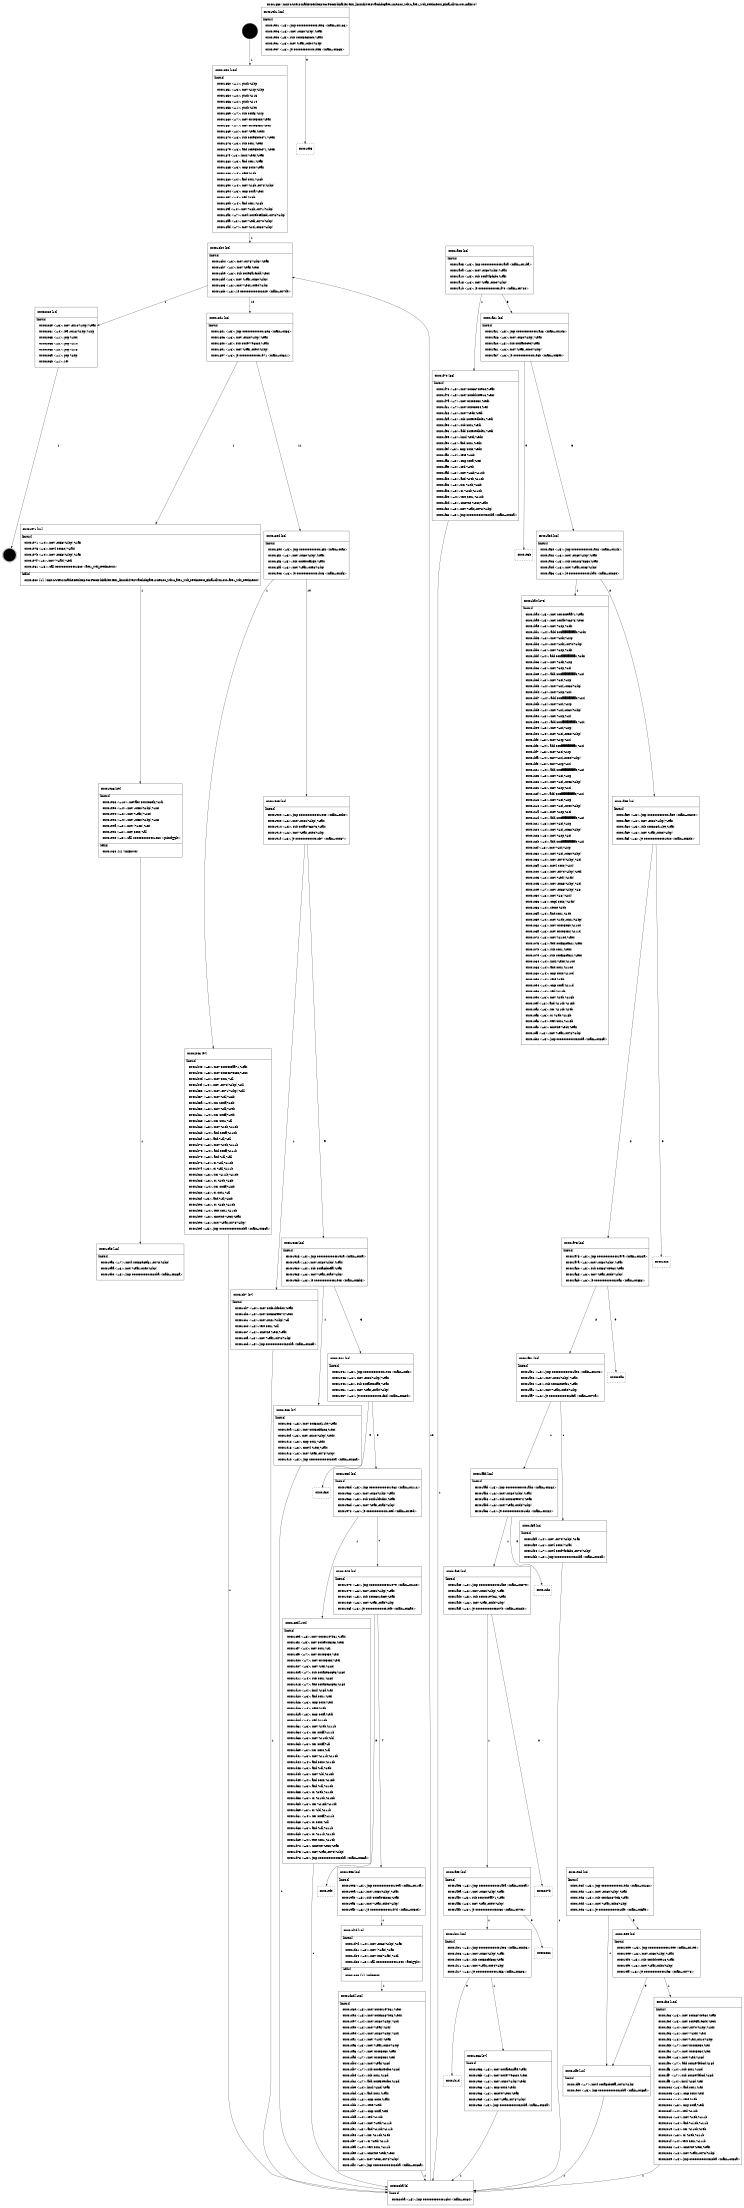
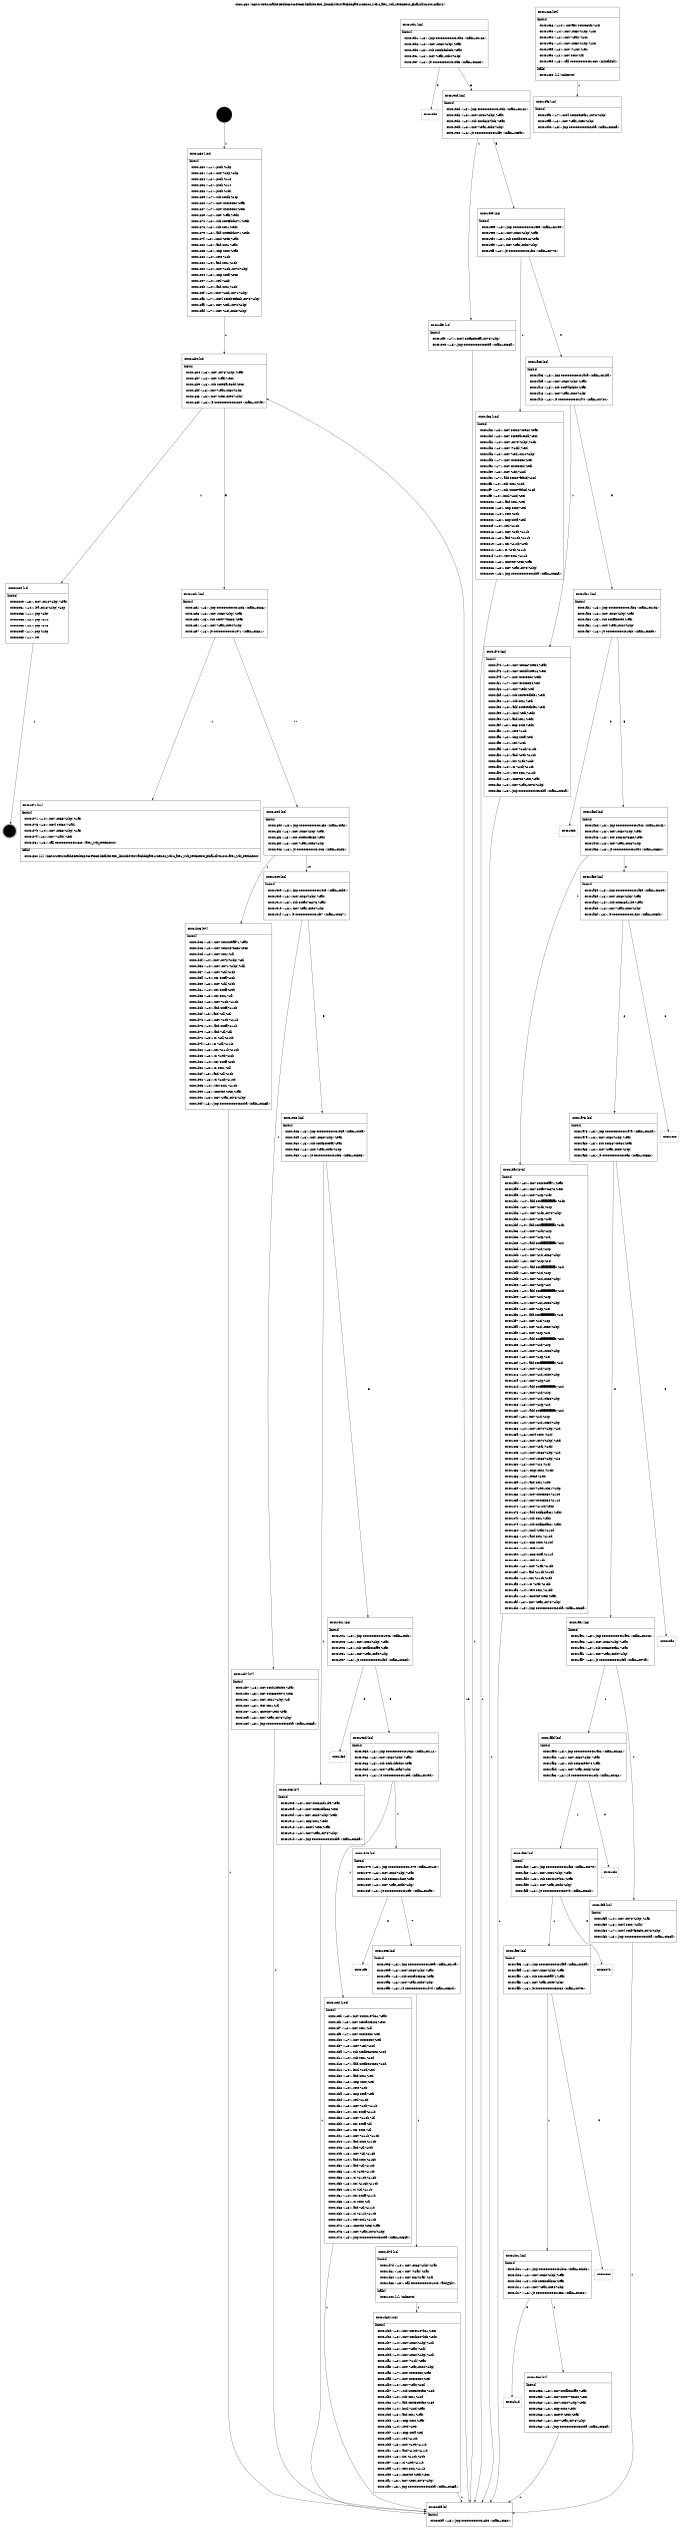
edge "0x4019b1 [28]" -> "0x4019cd [28]": added, label "6"
edge "0x4018b4 [29]" -> "0x4018d1 [28]": label " 12" -> " 5"
edge "0x401e71 [21]" -> "0x401e86 [29]": removed, label "1"
edge "0x4019e9 [28]" -> "0x401df9 [12]": now "0x4019e9 [28]" -> "0x401a05 [28]"
edge "0x401ba4 [275]" -> "0x4020ba [5]": added, label "1"
